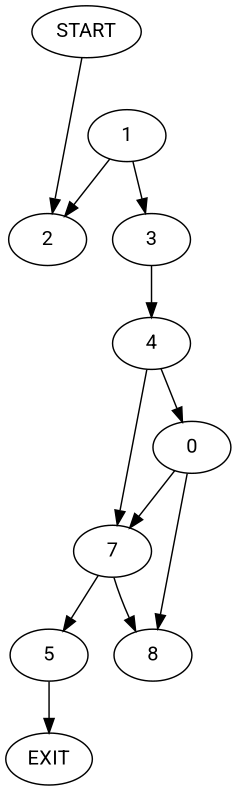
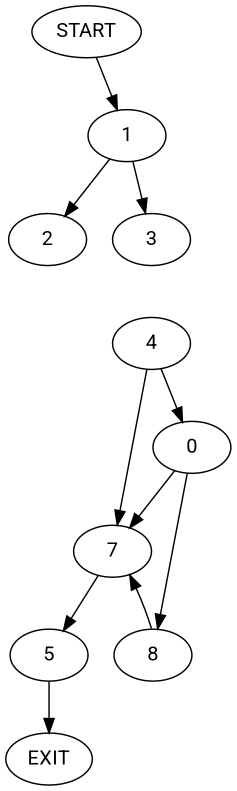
edge "START" -> "2": now "START" -> "1"
edge "3" -> "4": removed
edge "7" -> "8": reversed
